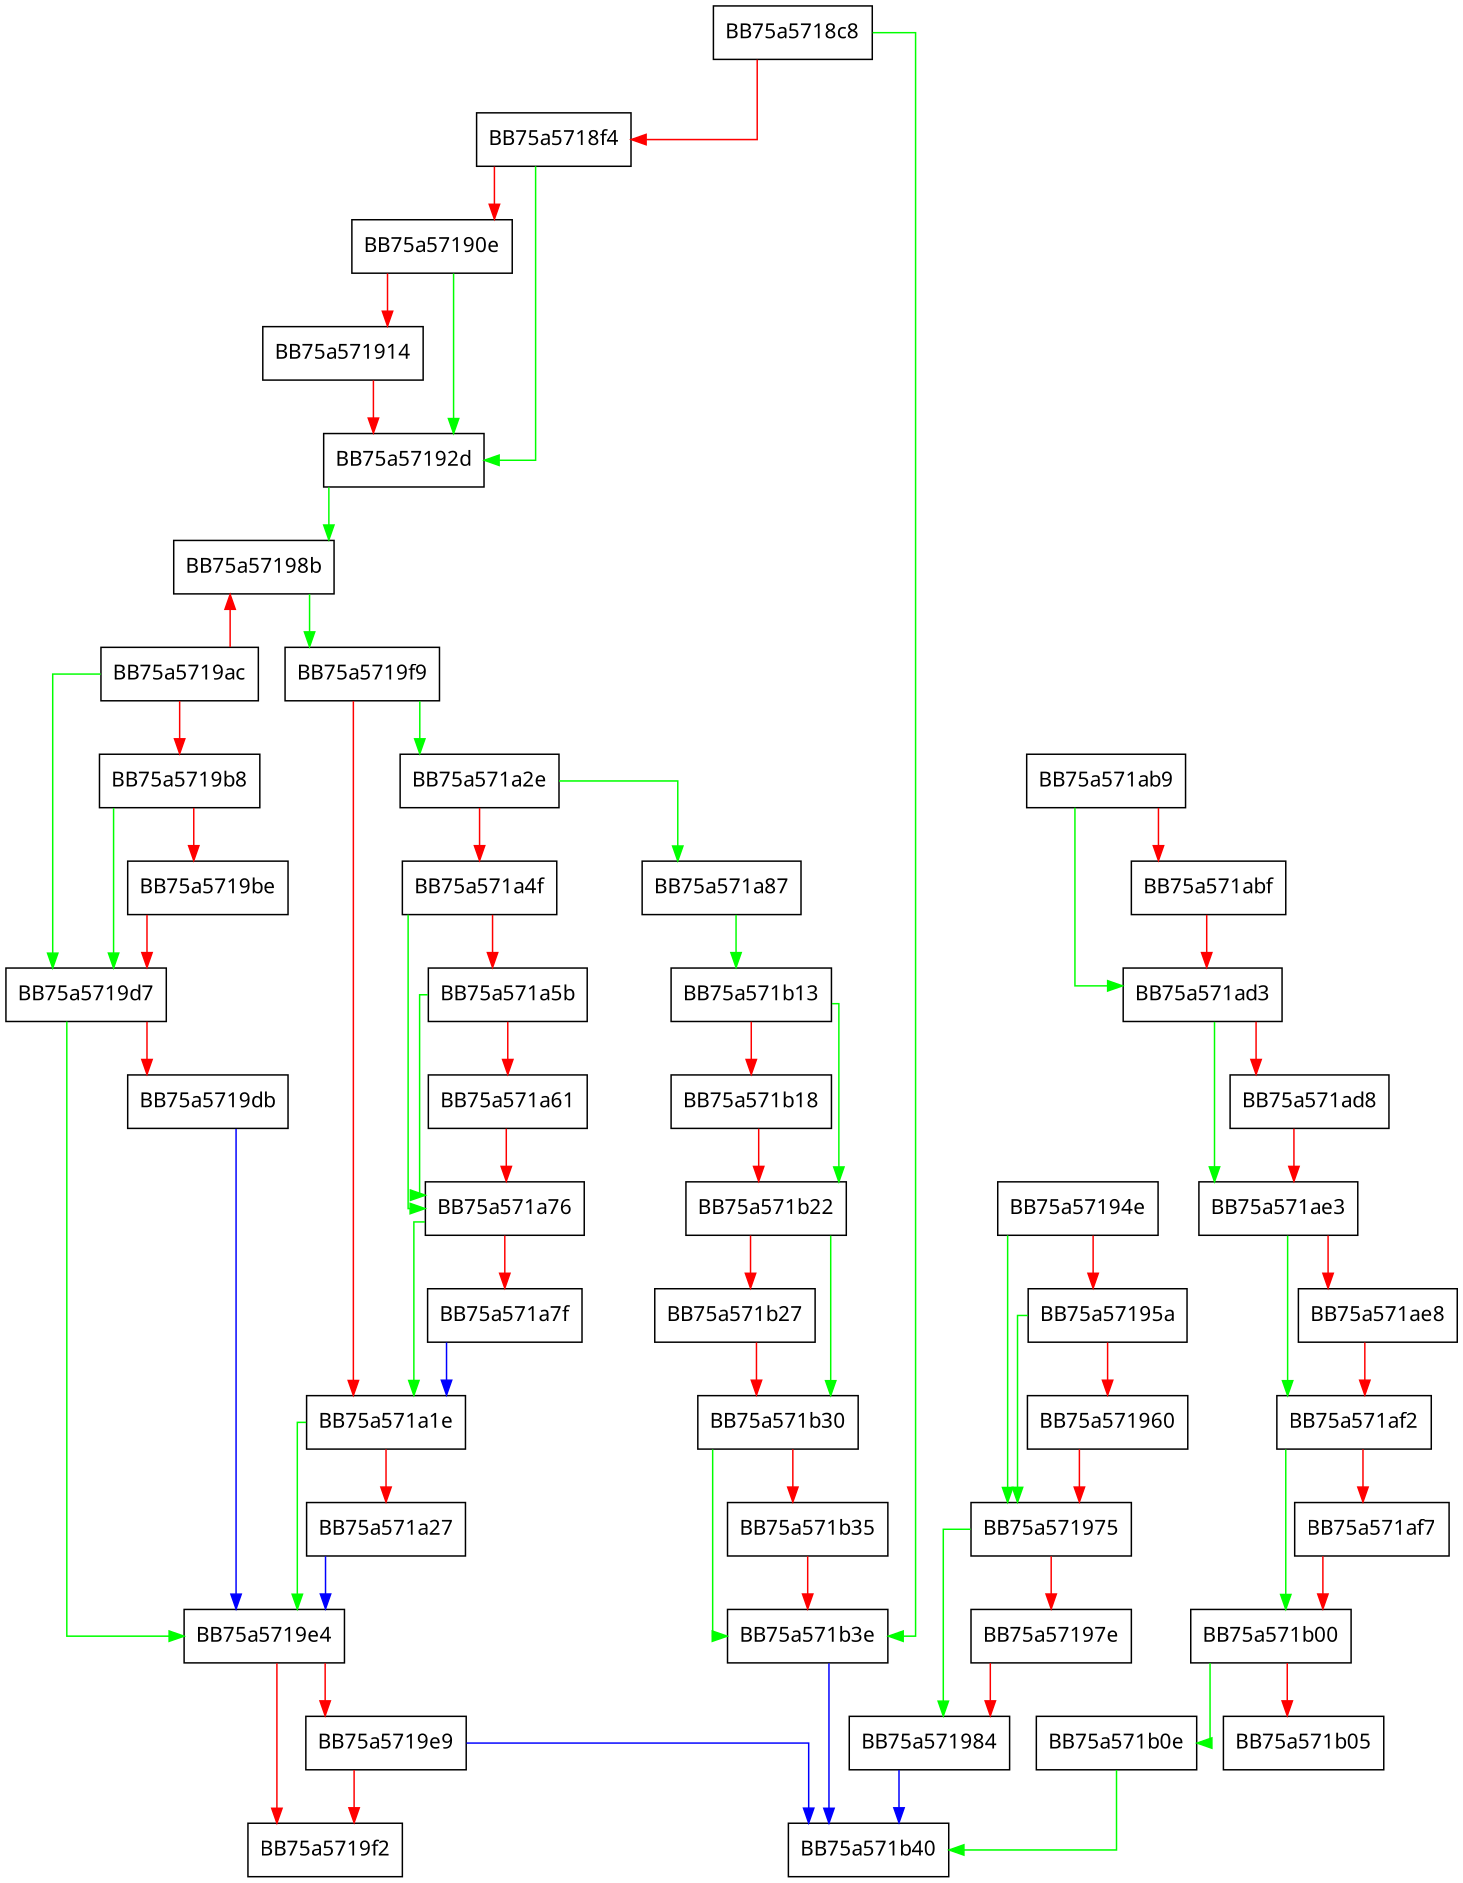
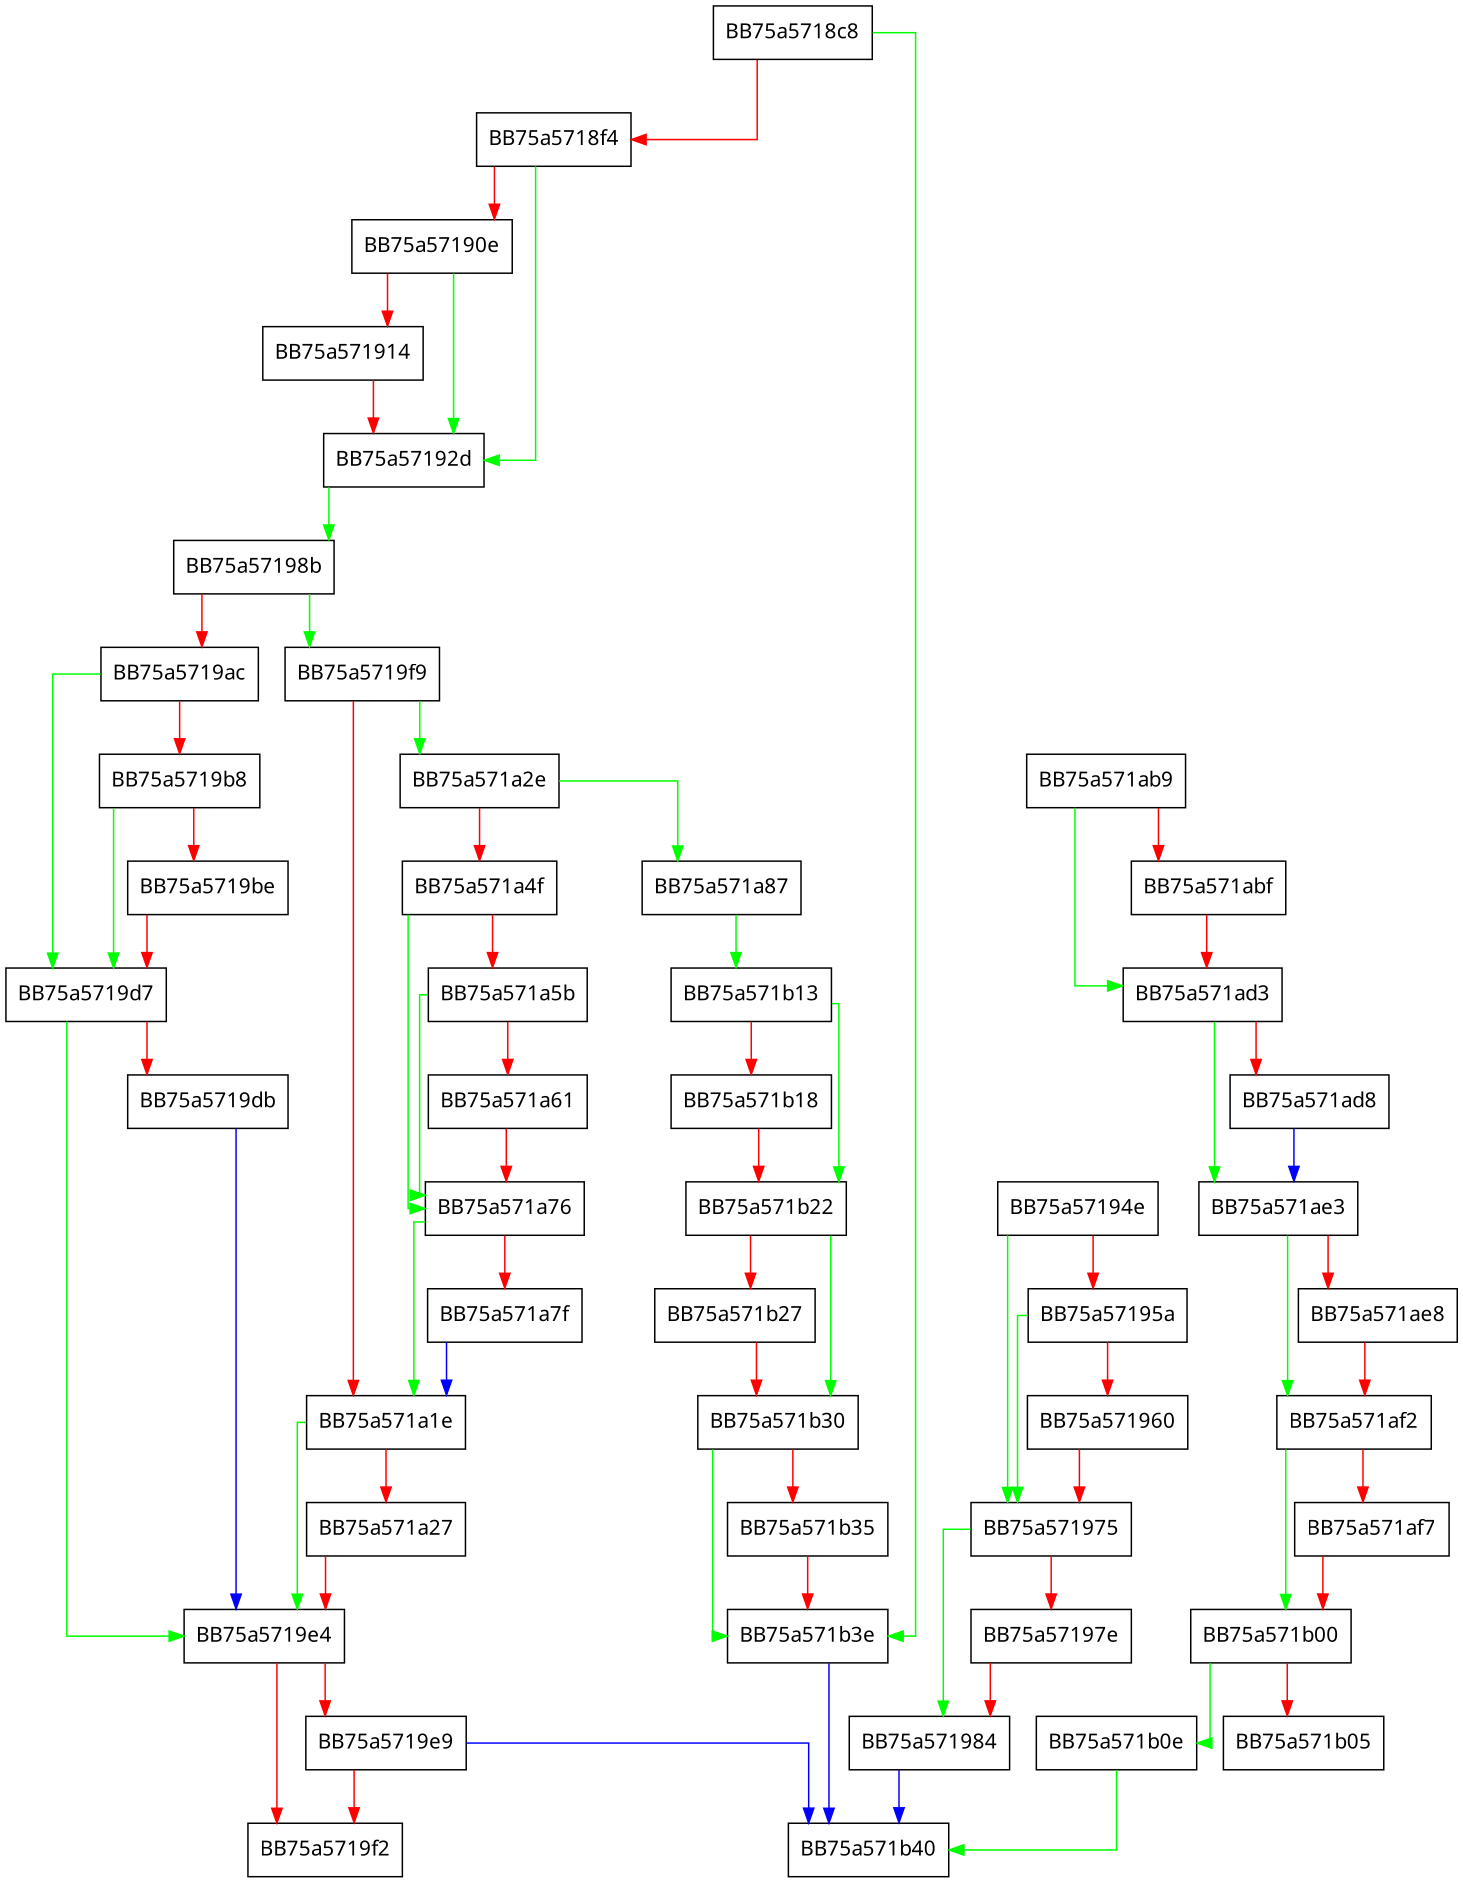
edge "BB75a5719ac" -> "BB75a57198b": reversed
edge "BB75a571ad8" -> "BB75a571ae3": color red -> blue
edge "BB75a571a27" -> "BB75a5719e4": color blue -> red
